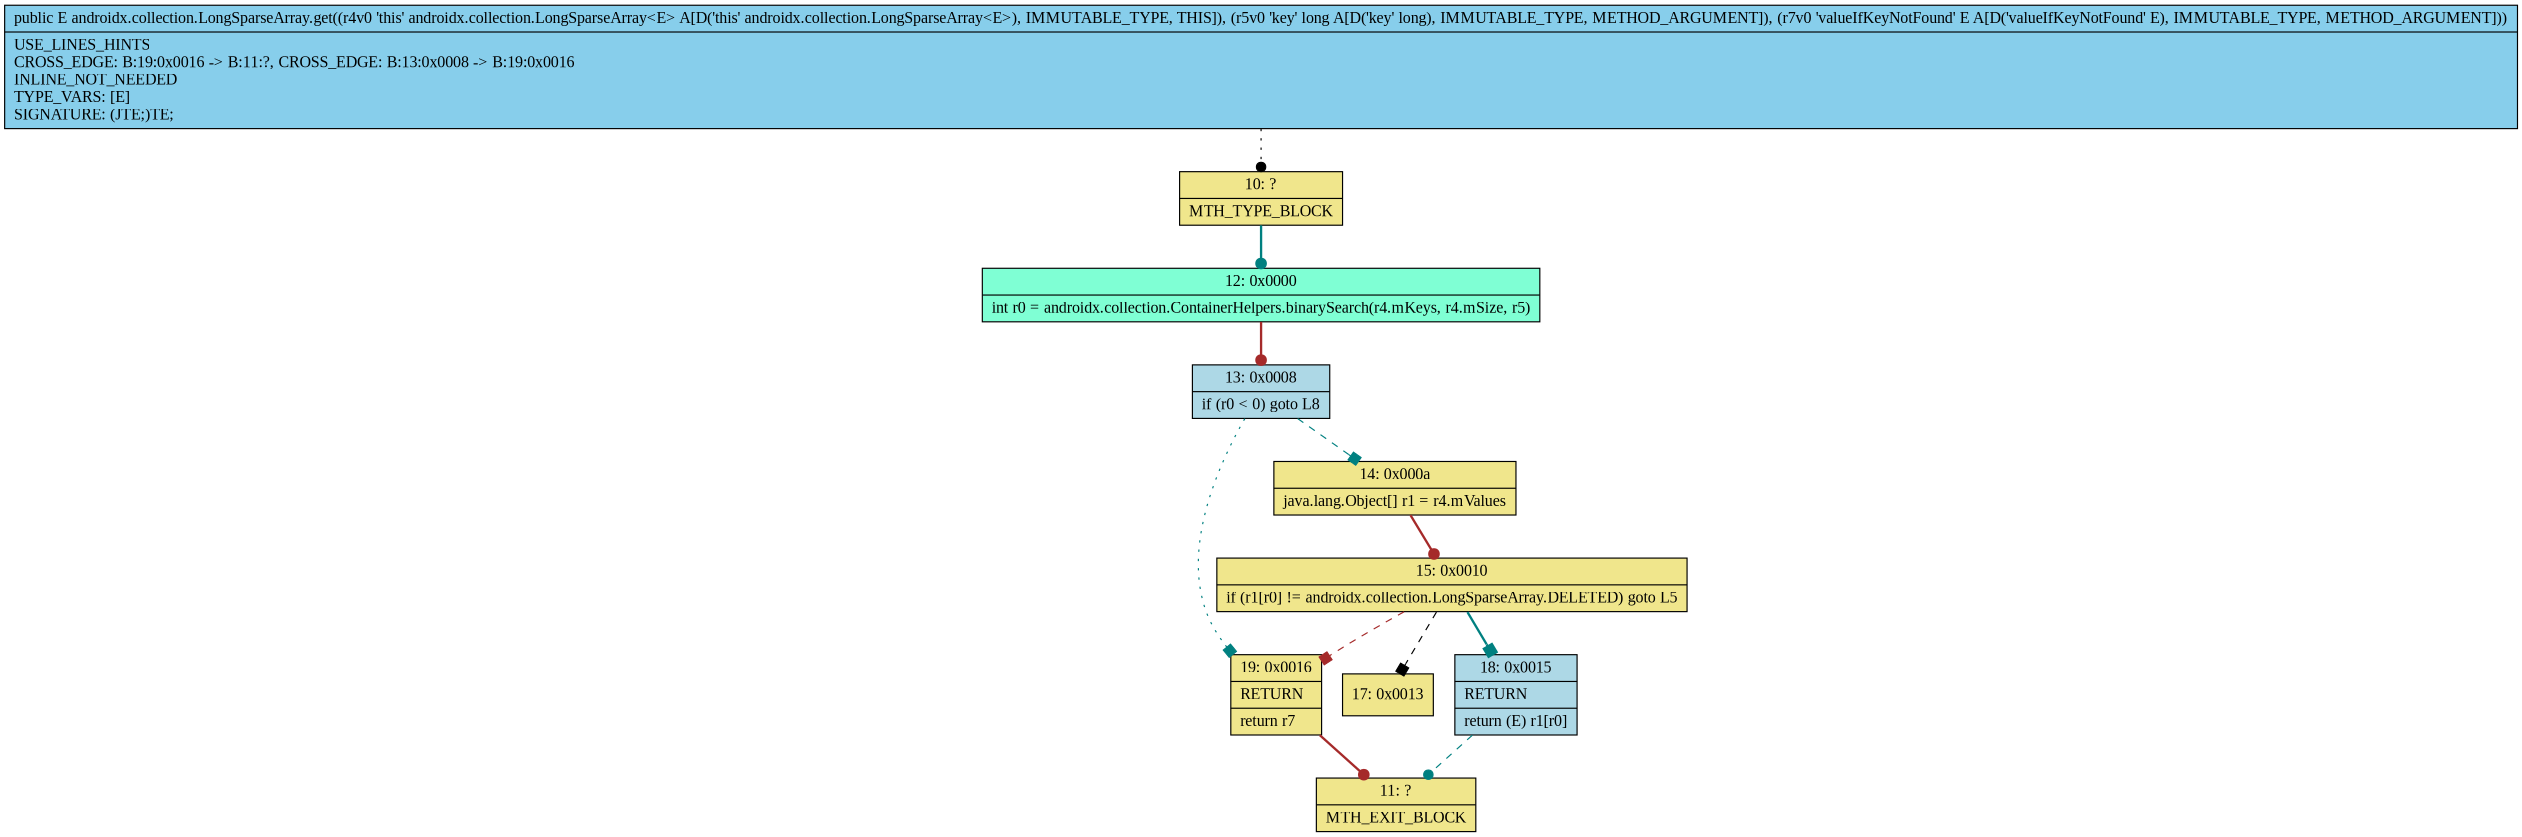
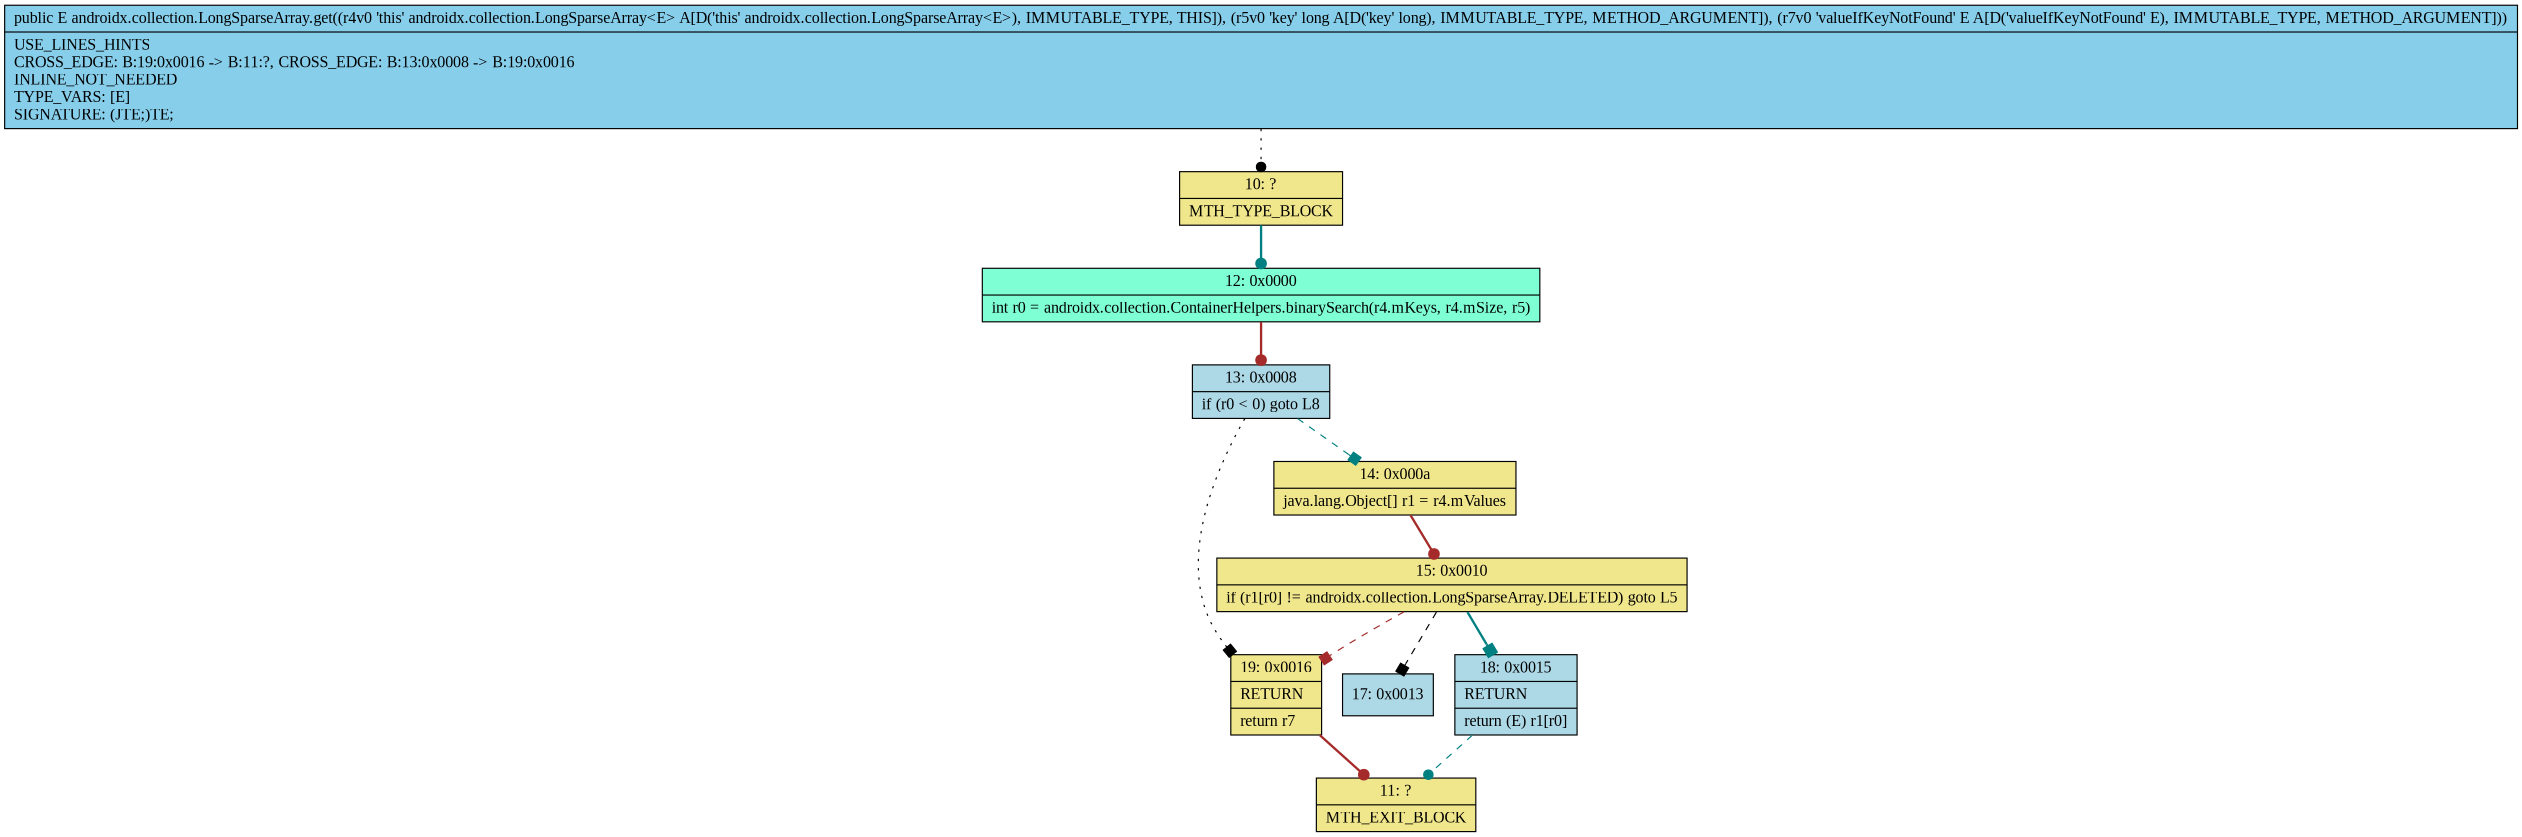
edge "13: 0x0008" -> "19: 0x0016": color teal -> black
node "17: 0x0013": fillcolor khaki -> lightblue
